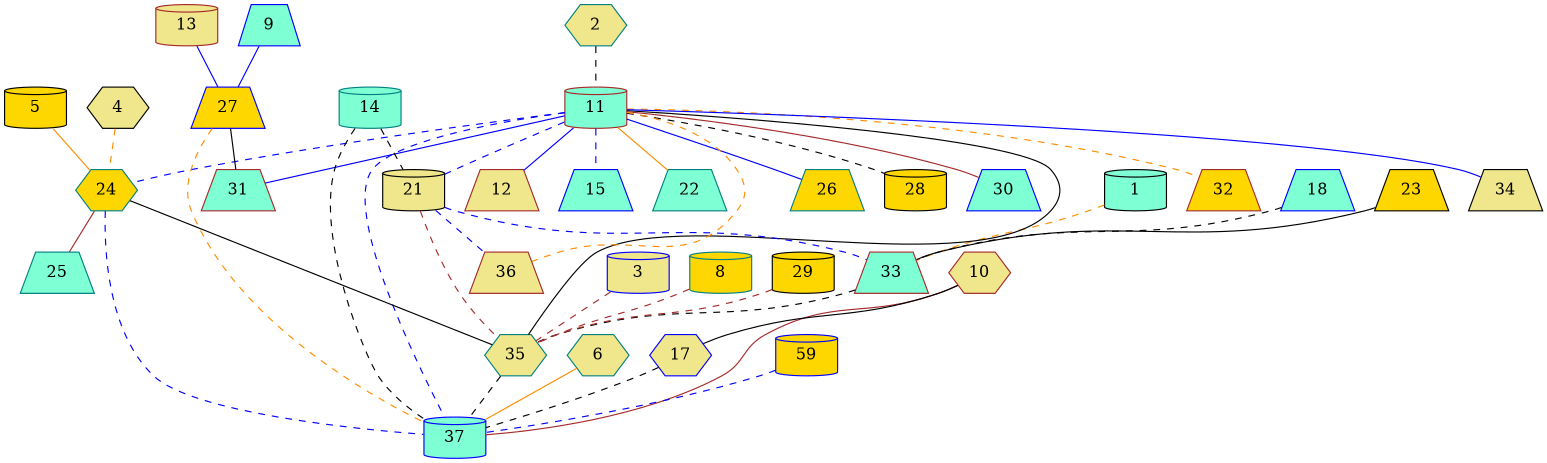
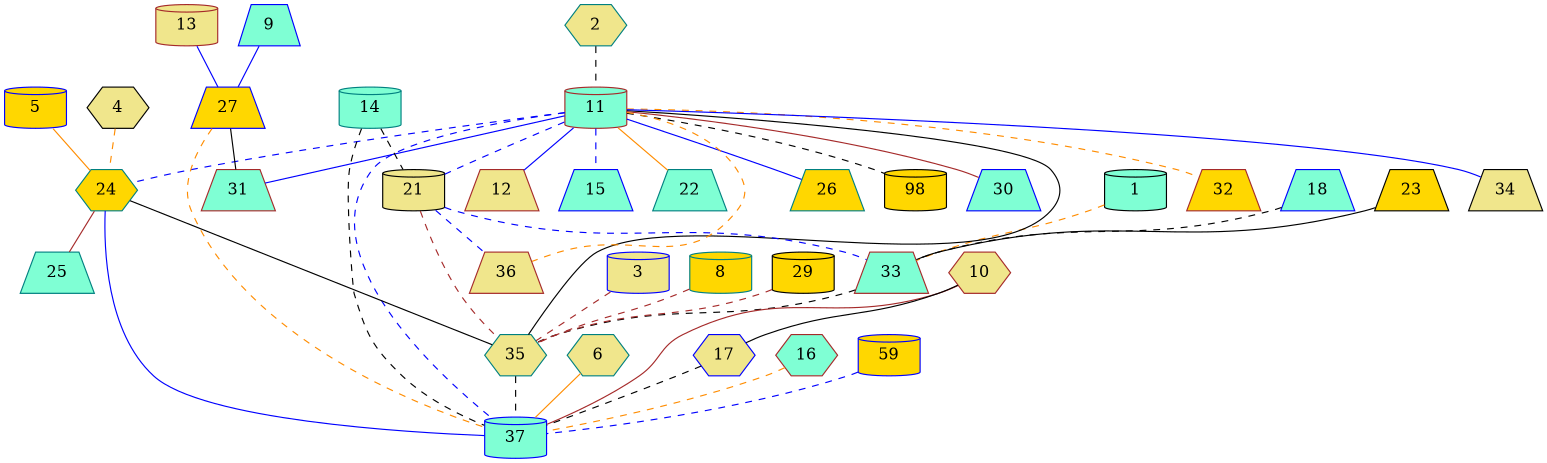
node "5": color black -> blue
node "28": label "28" -> "98"
node "16": added
edge "24" -- "37": style dashed -> solid
